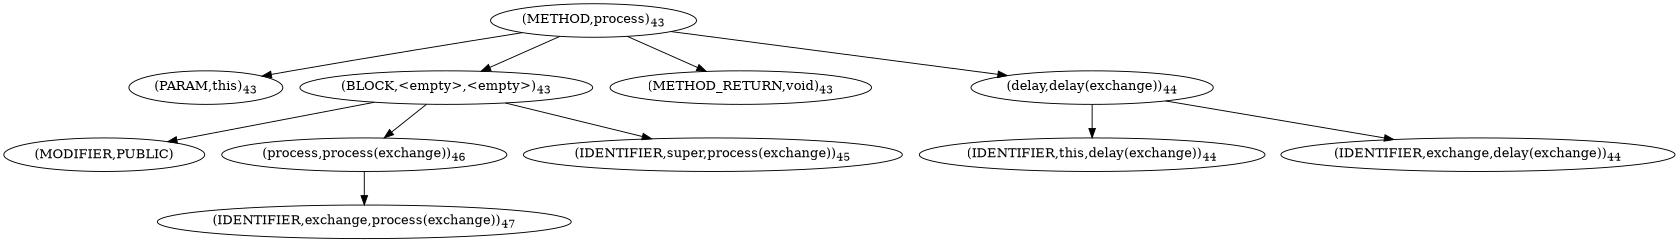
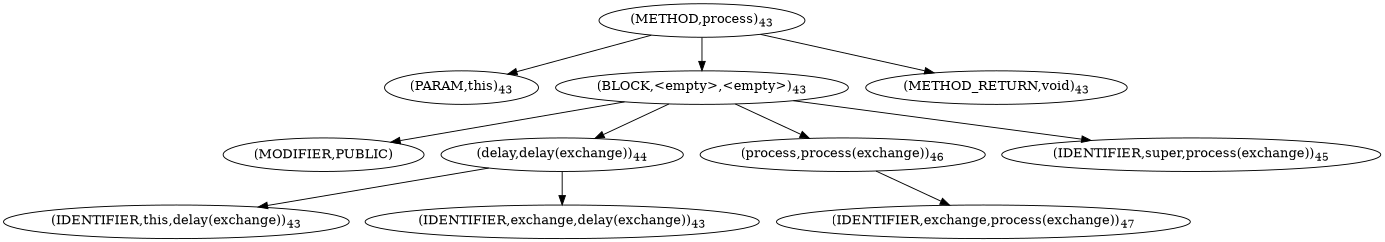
edge "(METHOD,process)" -> "(delay,delay(exchange))": now "(BLOCK,<empty>,<empty>)" -> "(delay,delay(exchange))"
node "(IDENTIFIER,this,delay(exchange))": text "44" -> "43"
node "(IDENTIFIER,exchange,delay(exchange))": text "44" -> "43"
